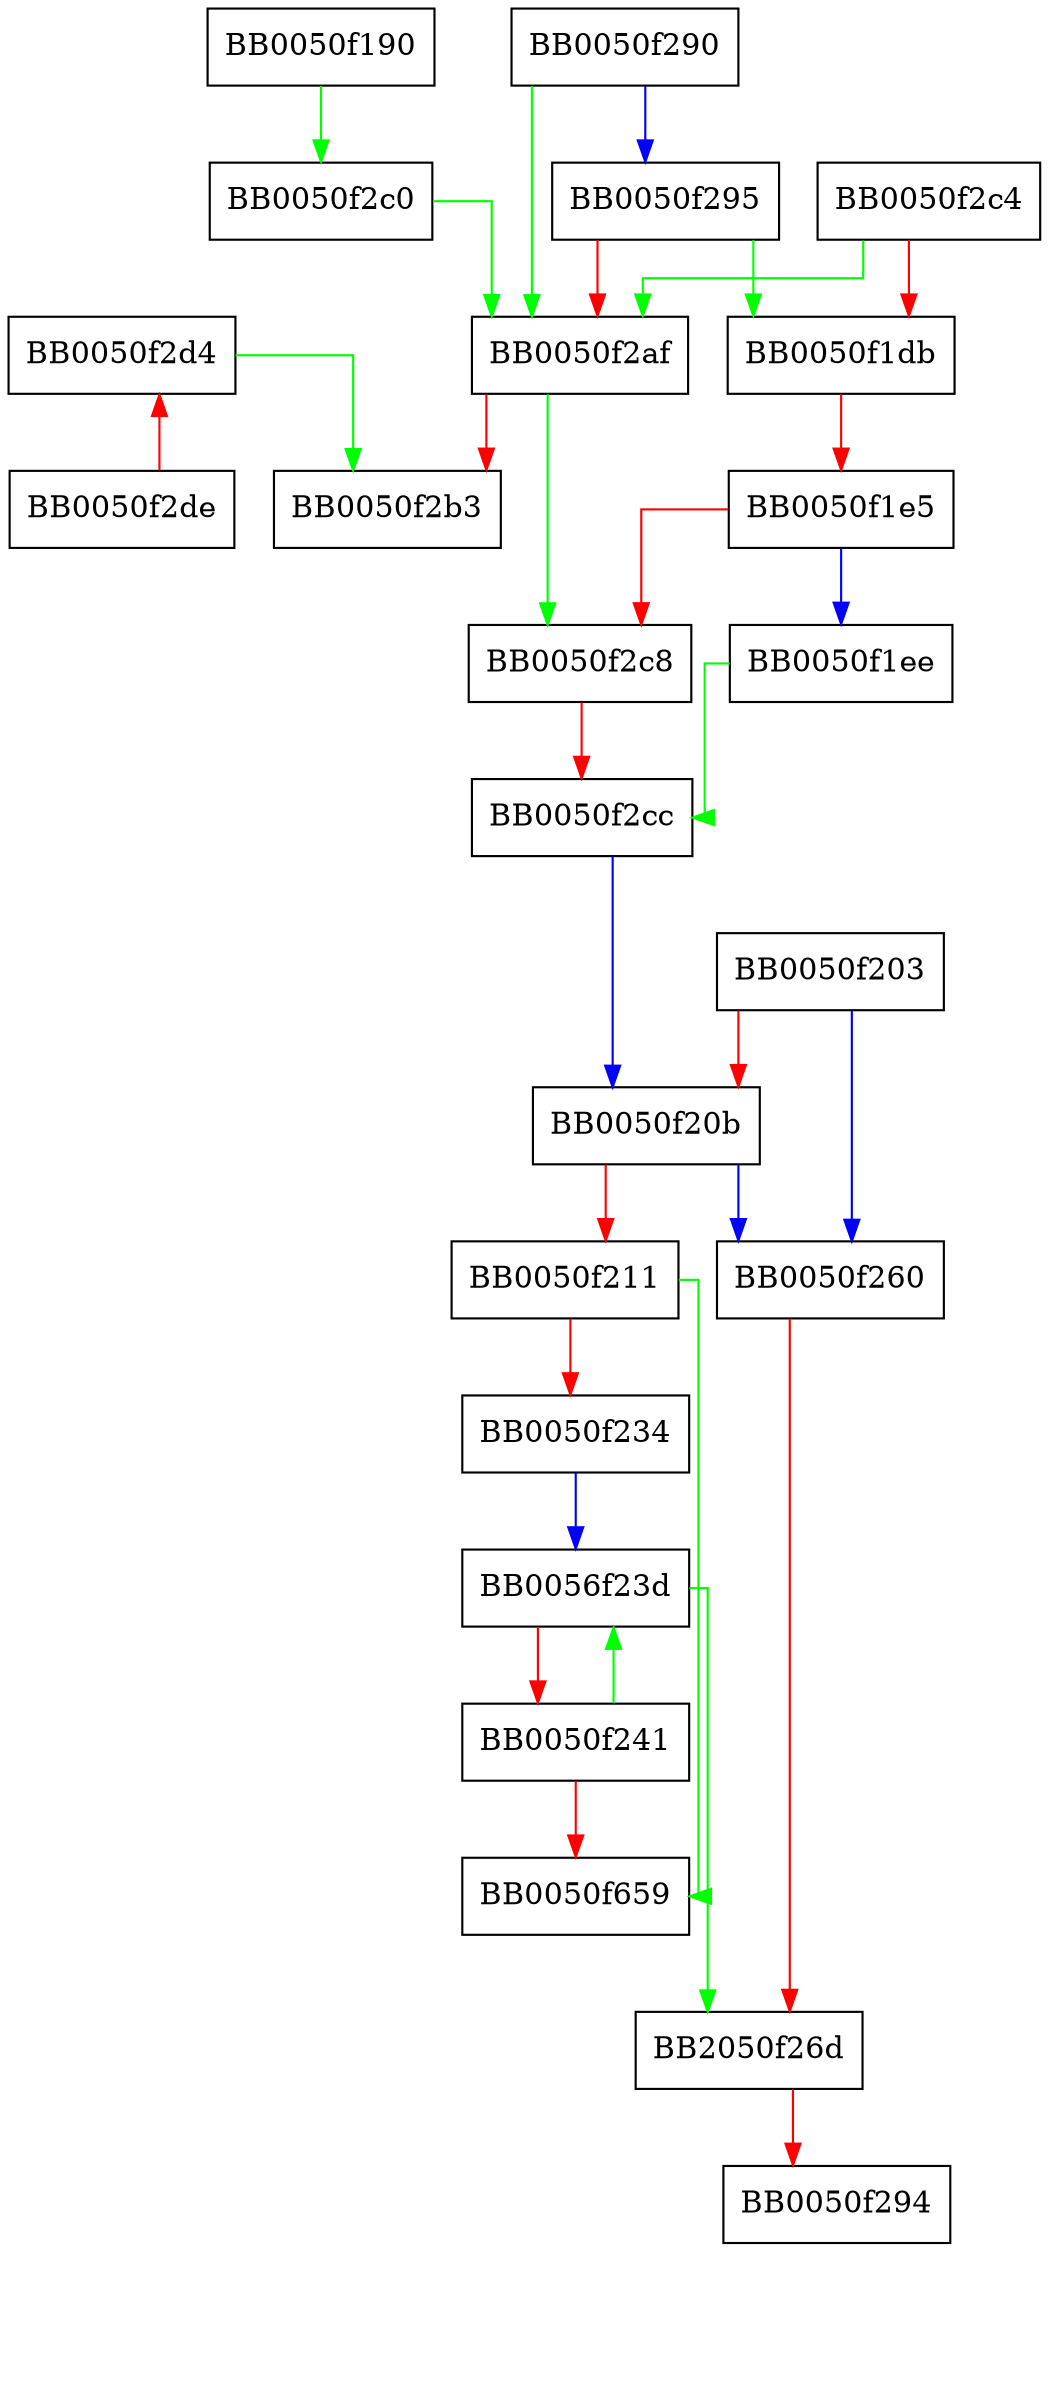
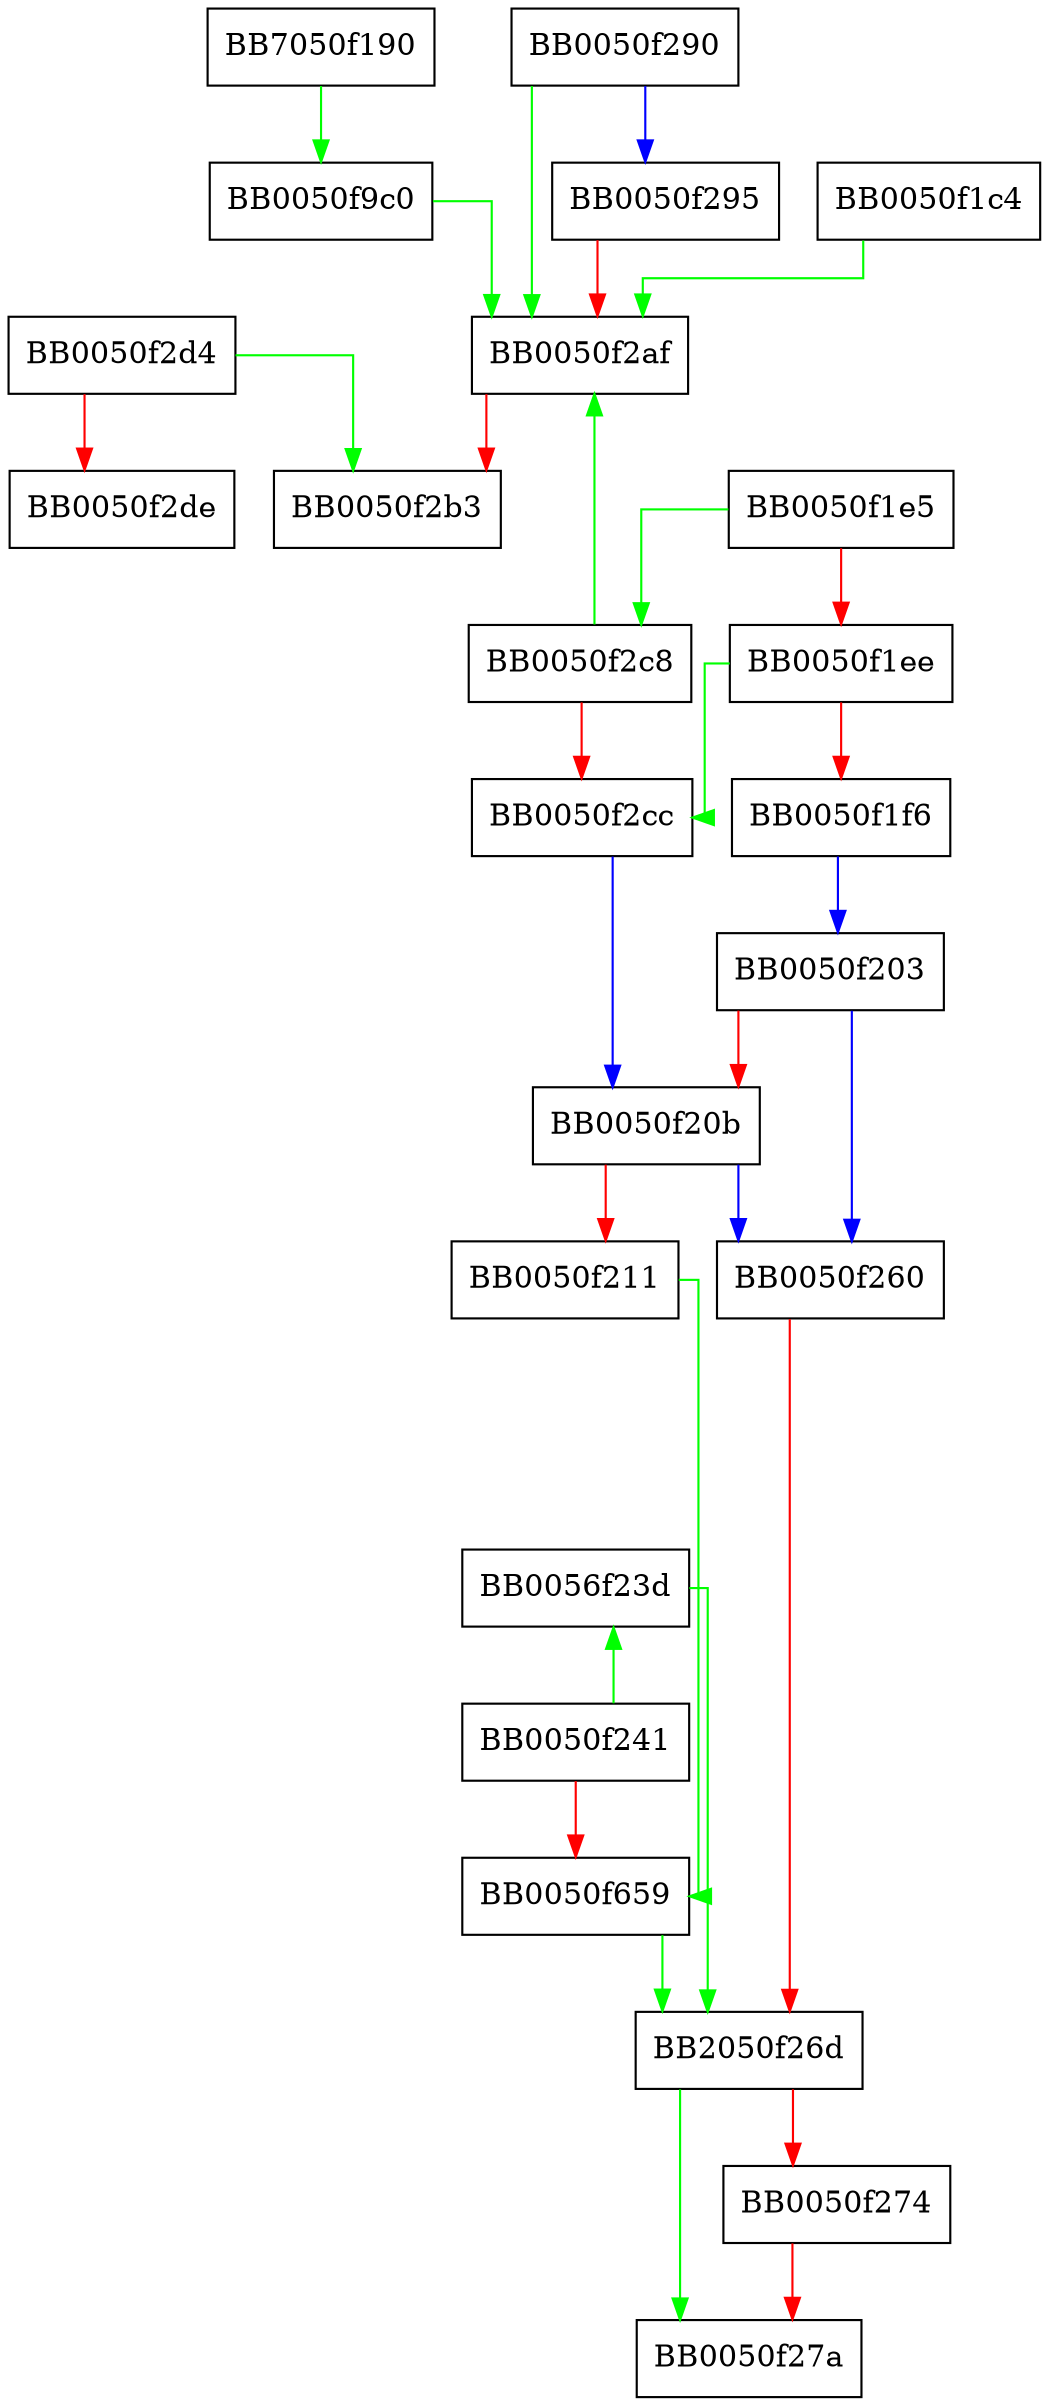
node "BB0050f190": label "BB0050f190" -> "BB7050f190"
node "BB0050f2c0": label "BB0050f2c0" -> "BB0050f9c0"
node "BB0050f2c4": label "BB0050f2c4" -> "BB0050f1c4"
node "BB0050f1db": removed
edge "BB0050f2de" -> "BB0050f2d4": reversed
edge "BB0050f2af" -> "BB0050f2c8": reversed
edge "BB0050f1e5" -> "BB0050f2c8": color red -> green
edge "BB0050f1e5" -> "BB0050f1ee": color blue -> red
node "BB0050f1f6": added
node "BB0050f234": removed
edge "BB0056f23d" -> "BB0050f241": removed
edge "BB0050f659" -> "BB2050f26d": added
node "BB0050f294": label "BB0050f294" -> "BB0050f274"
node "BB0050f27a": added
